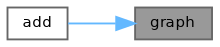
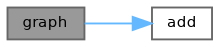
edge "add" -> "graph": reversed
